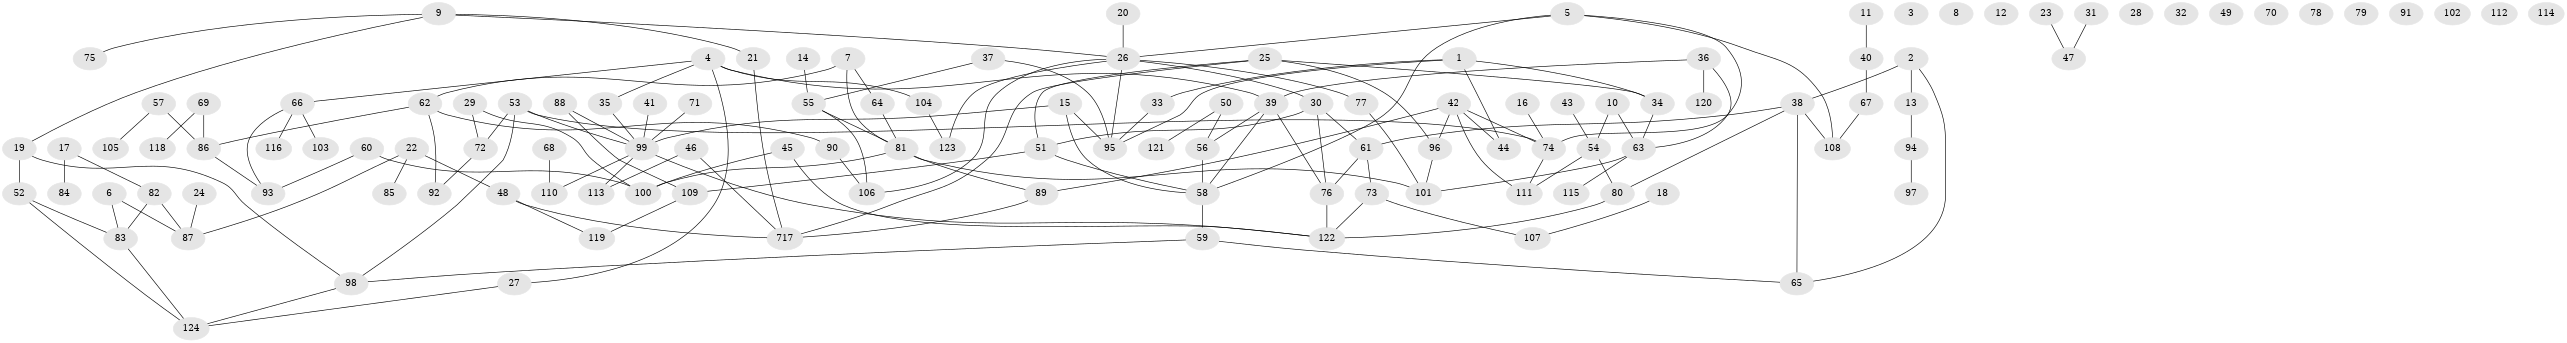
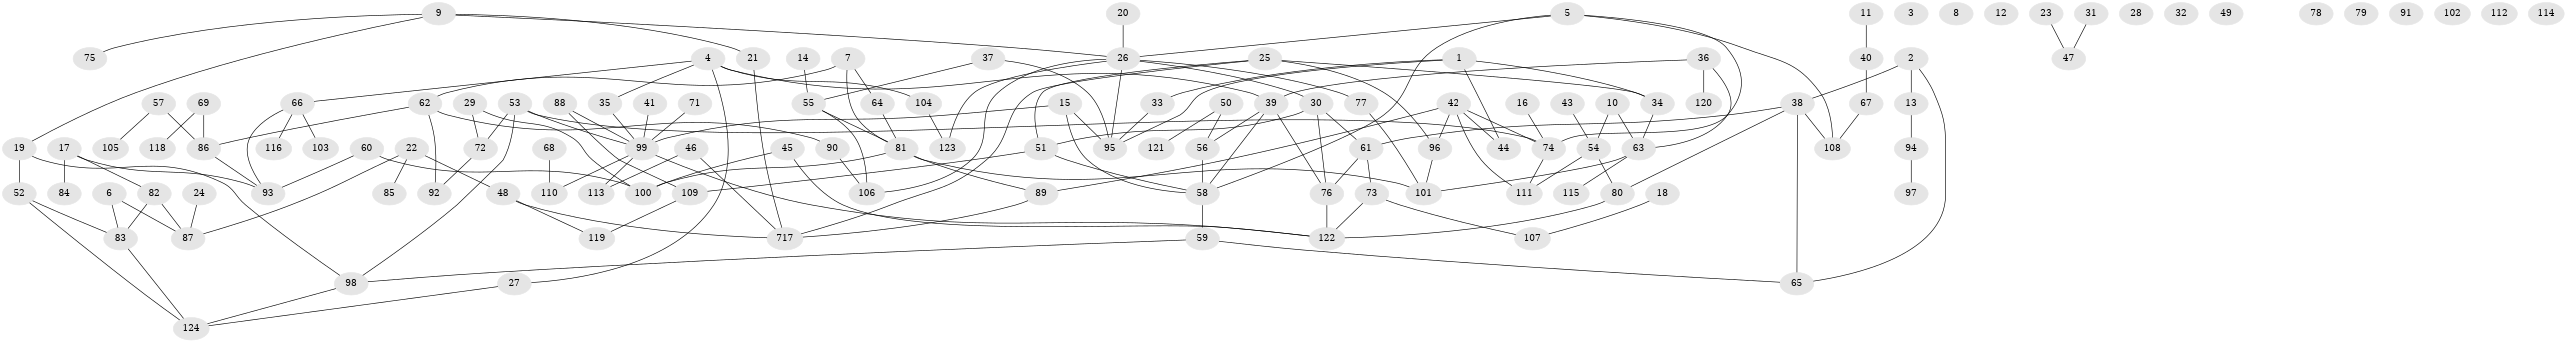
node "70": removed
edge "17" -- "93": added
